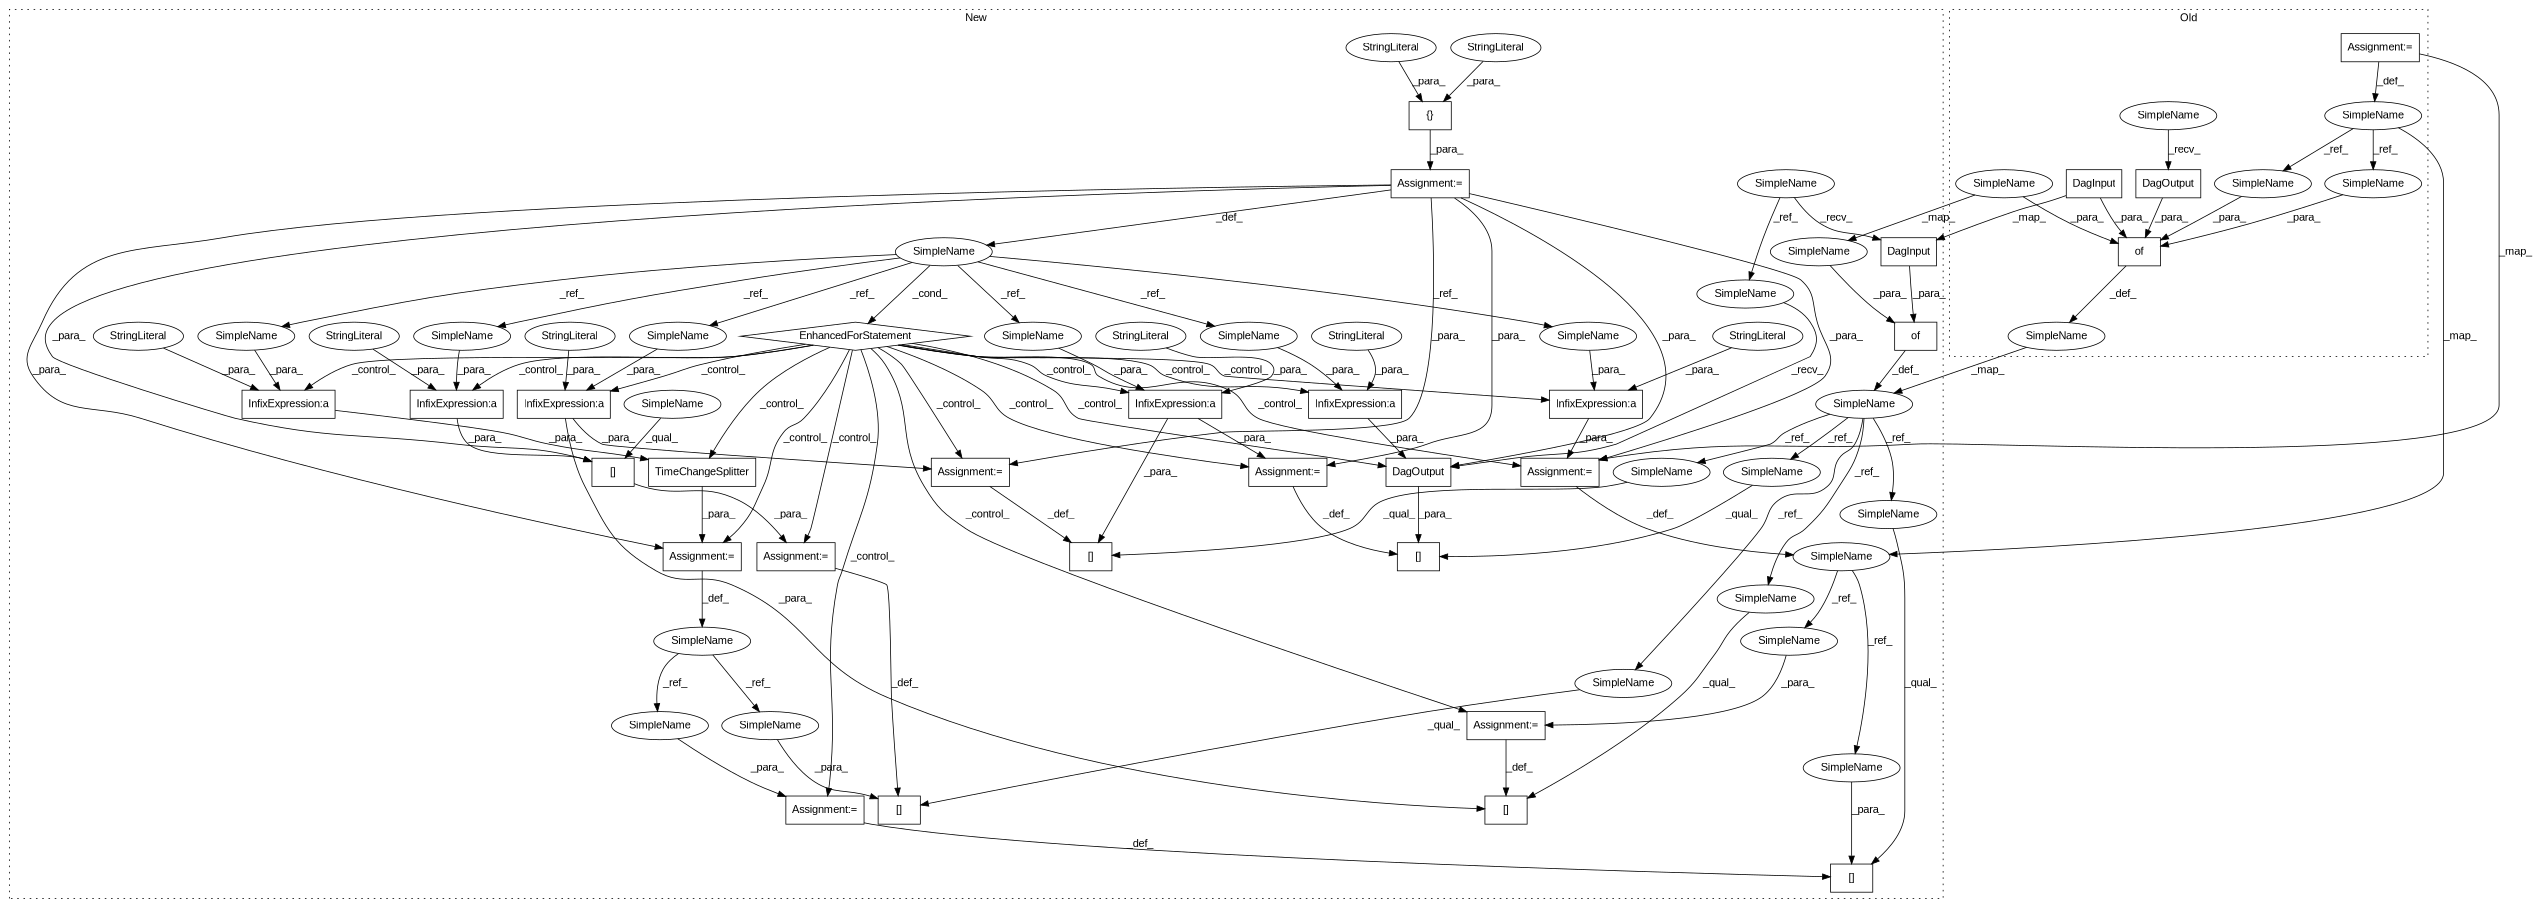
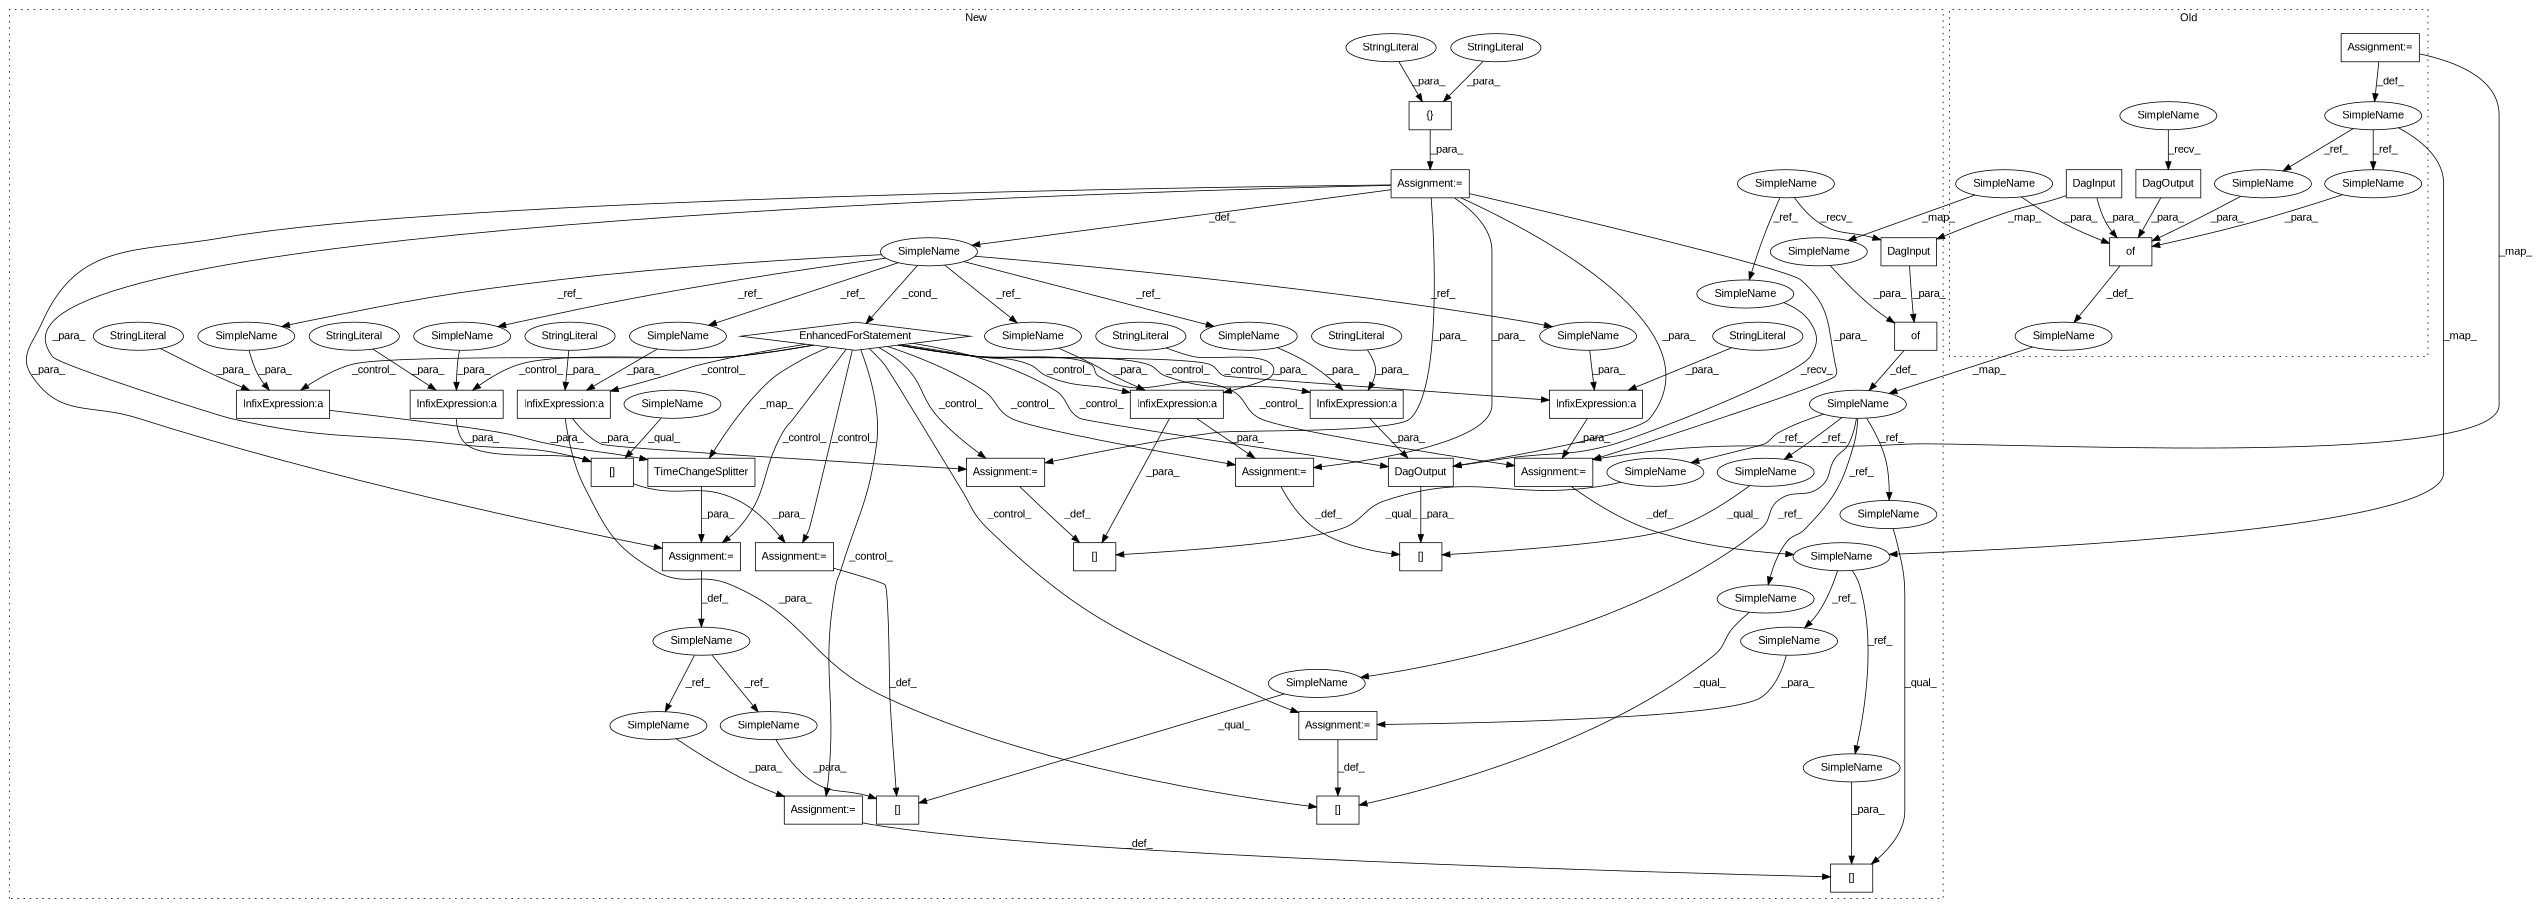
edge "EnhancedForStatement" -> "TimeChangeSplitter": label "_control_" -> "_map_"
